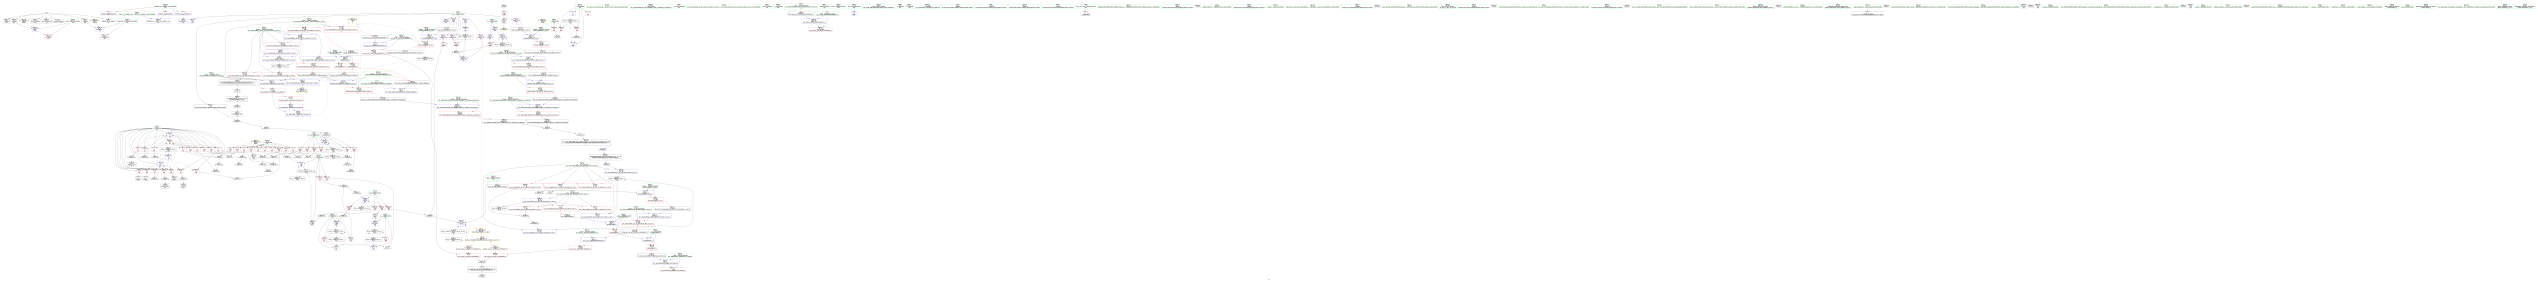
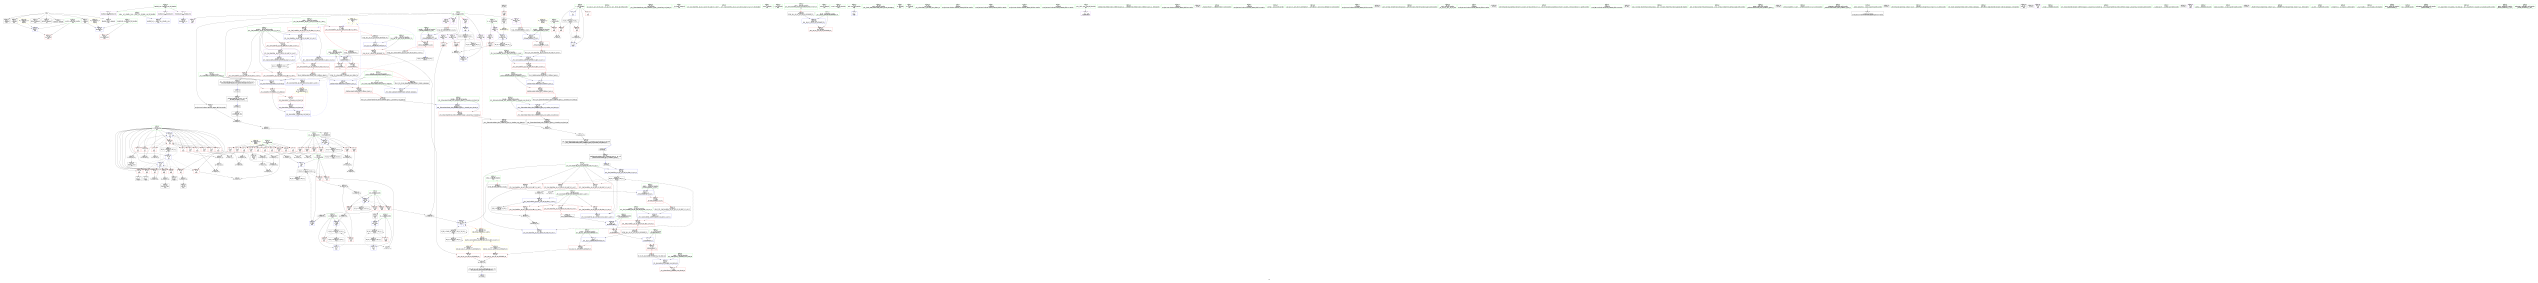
node "NodeID: 432": added
